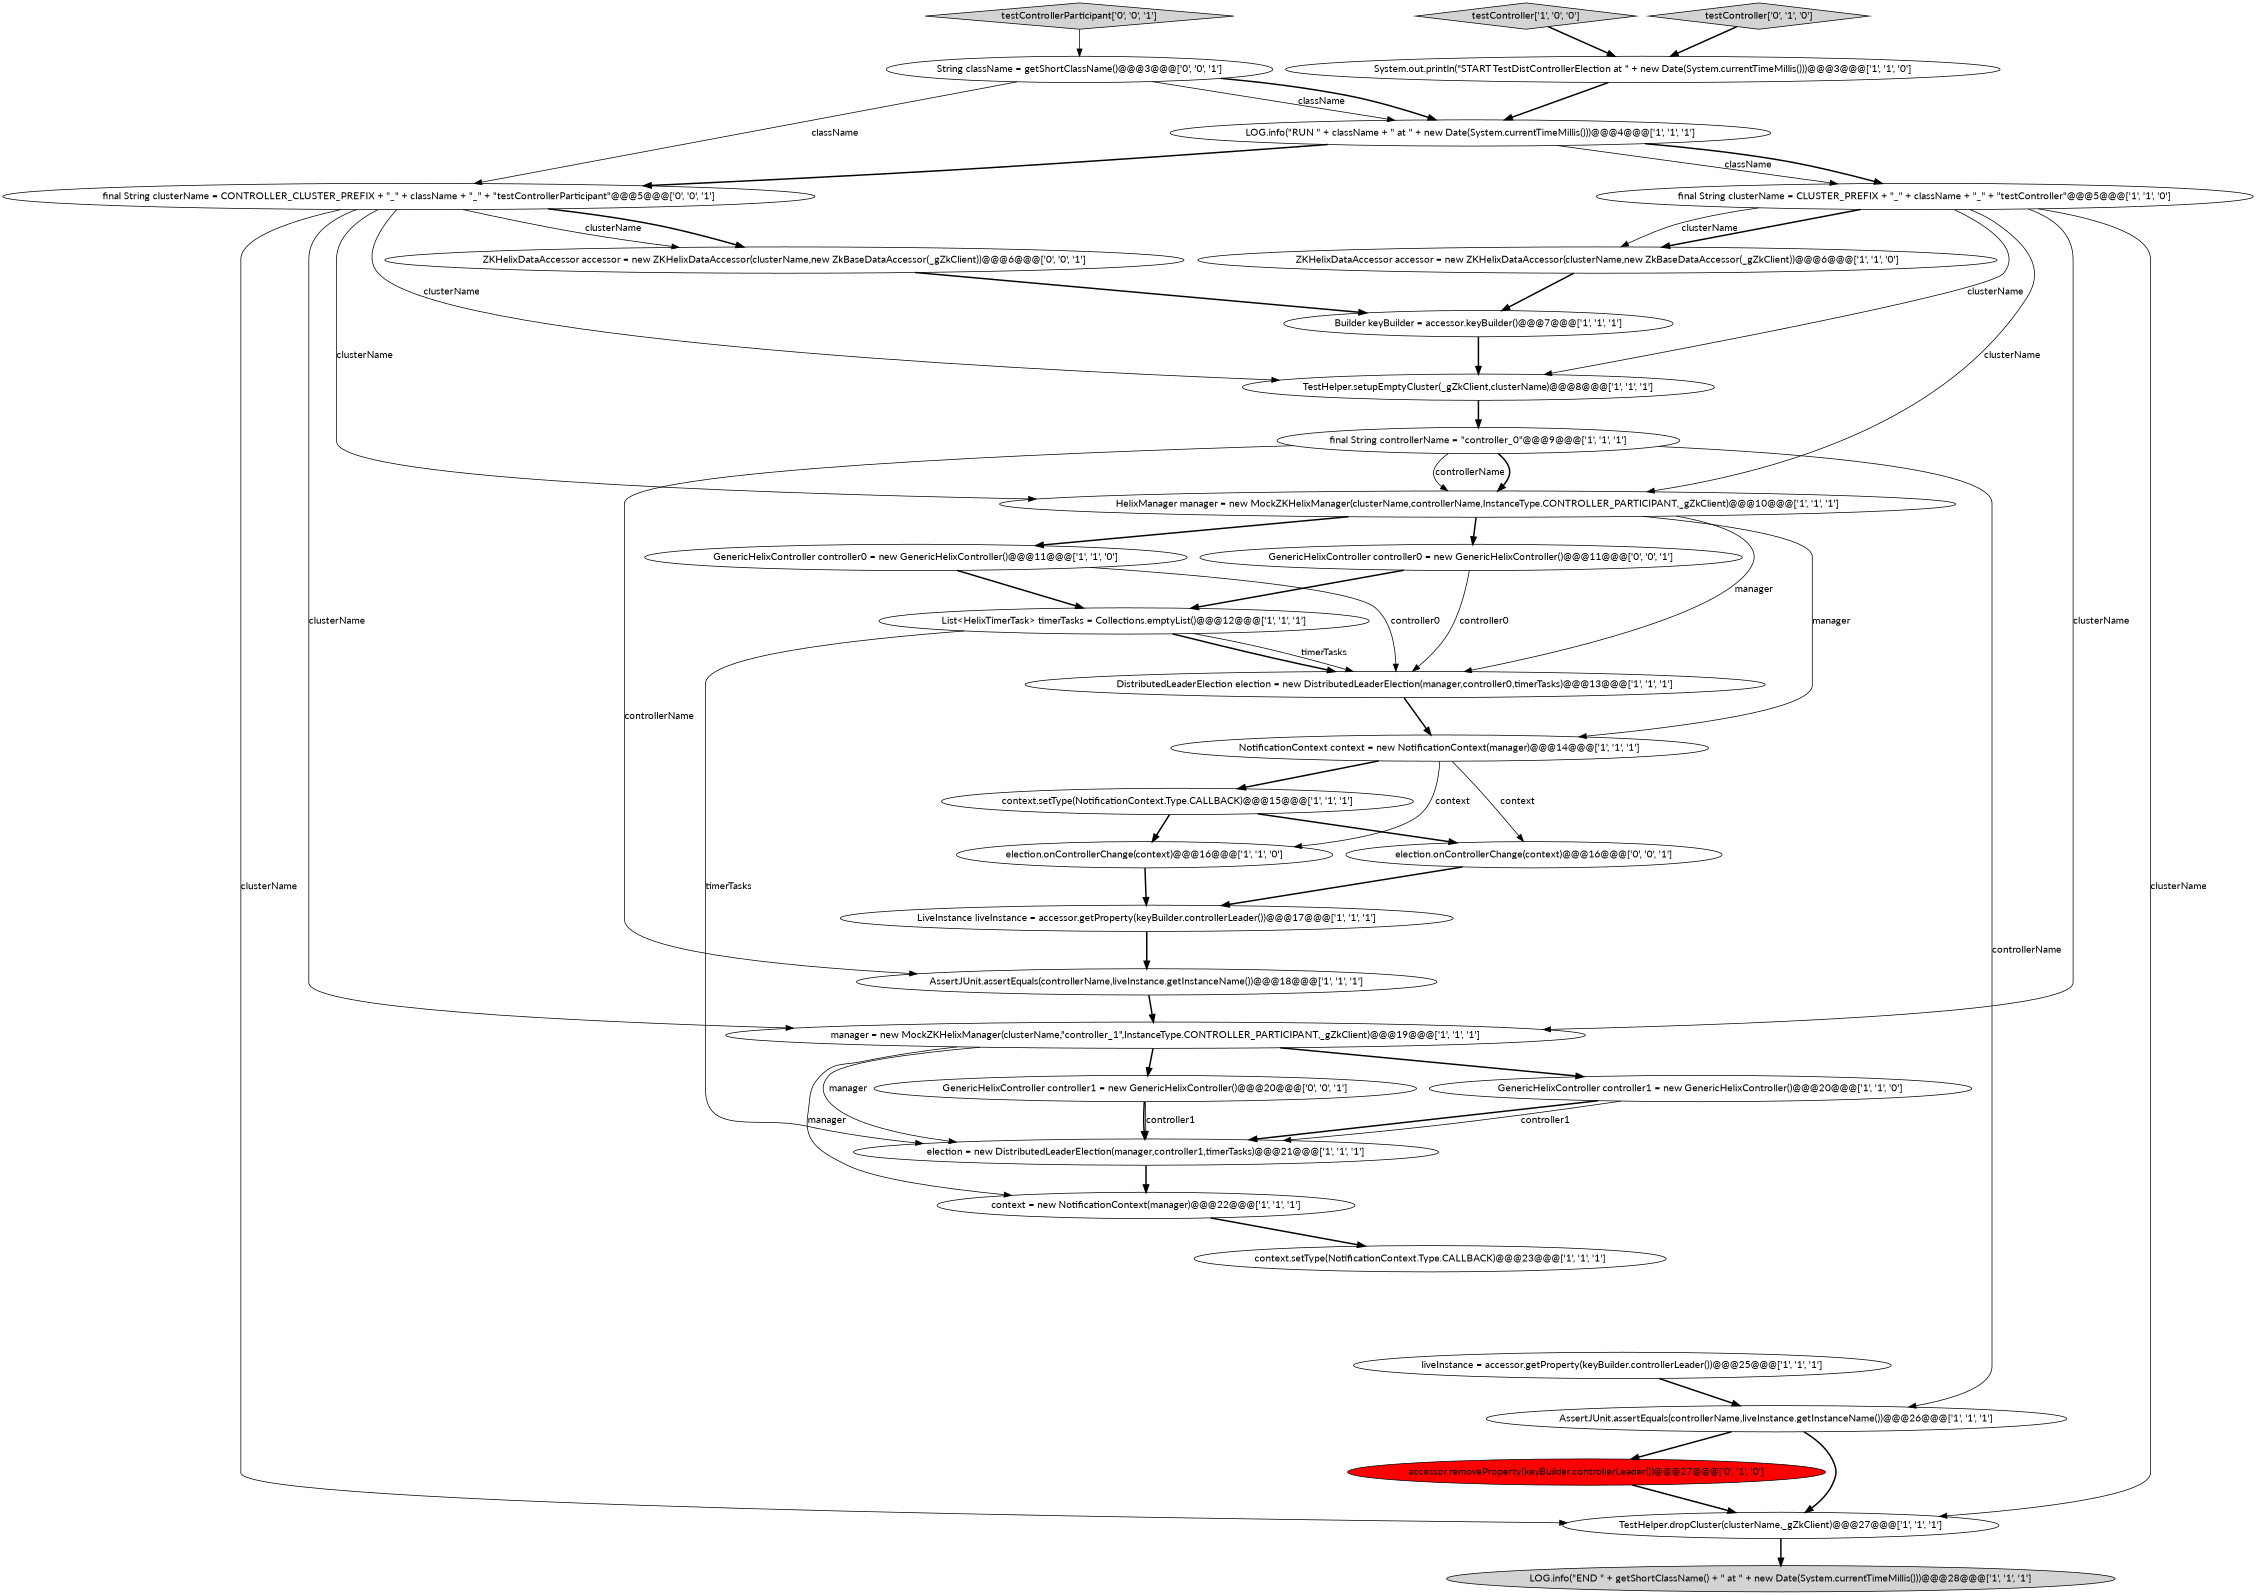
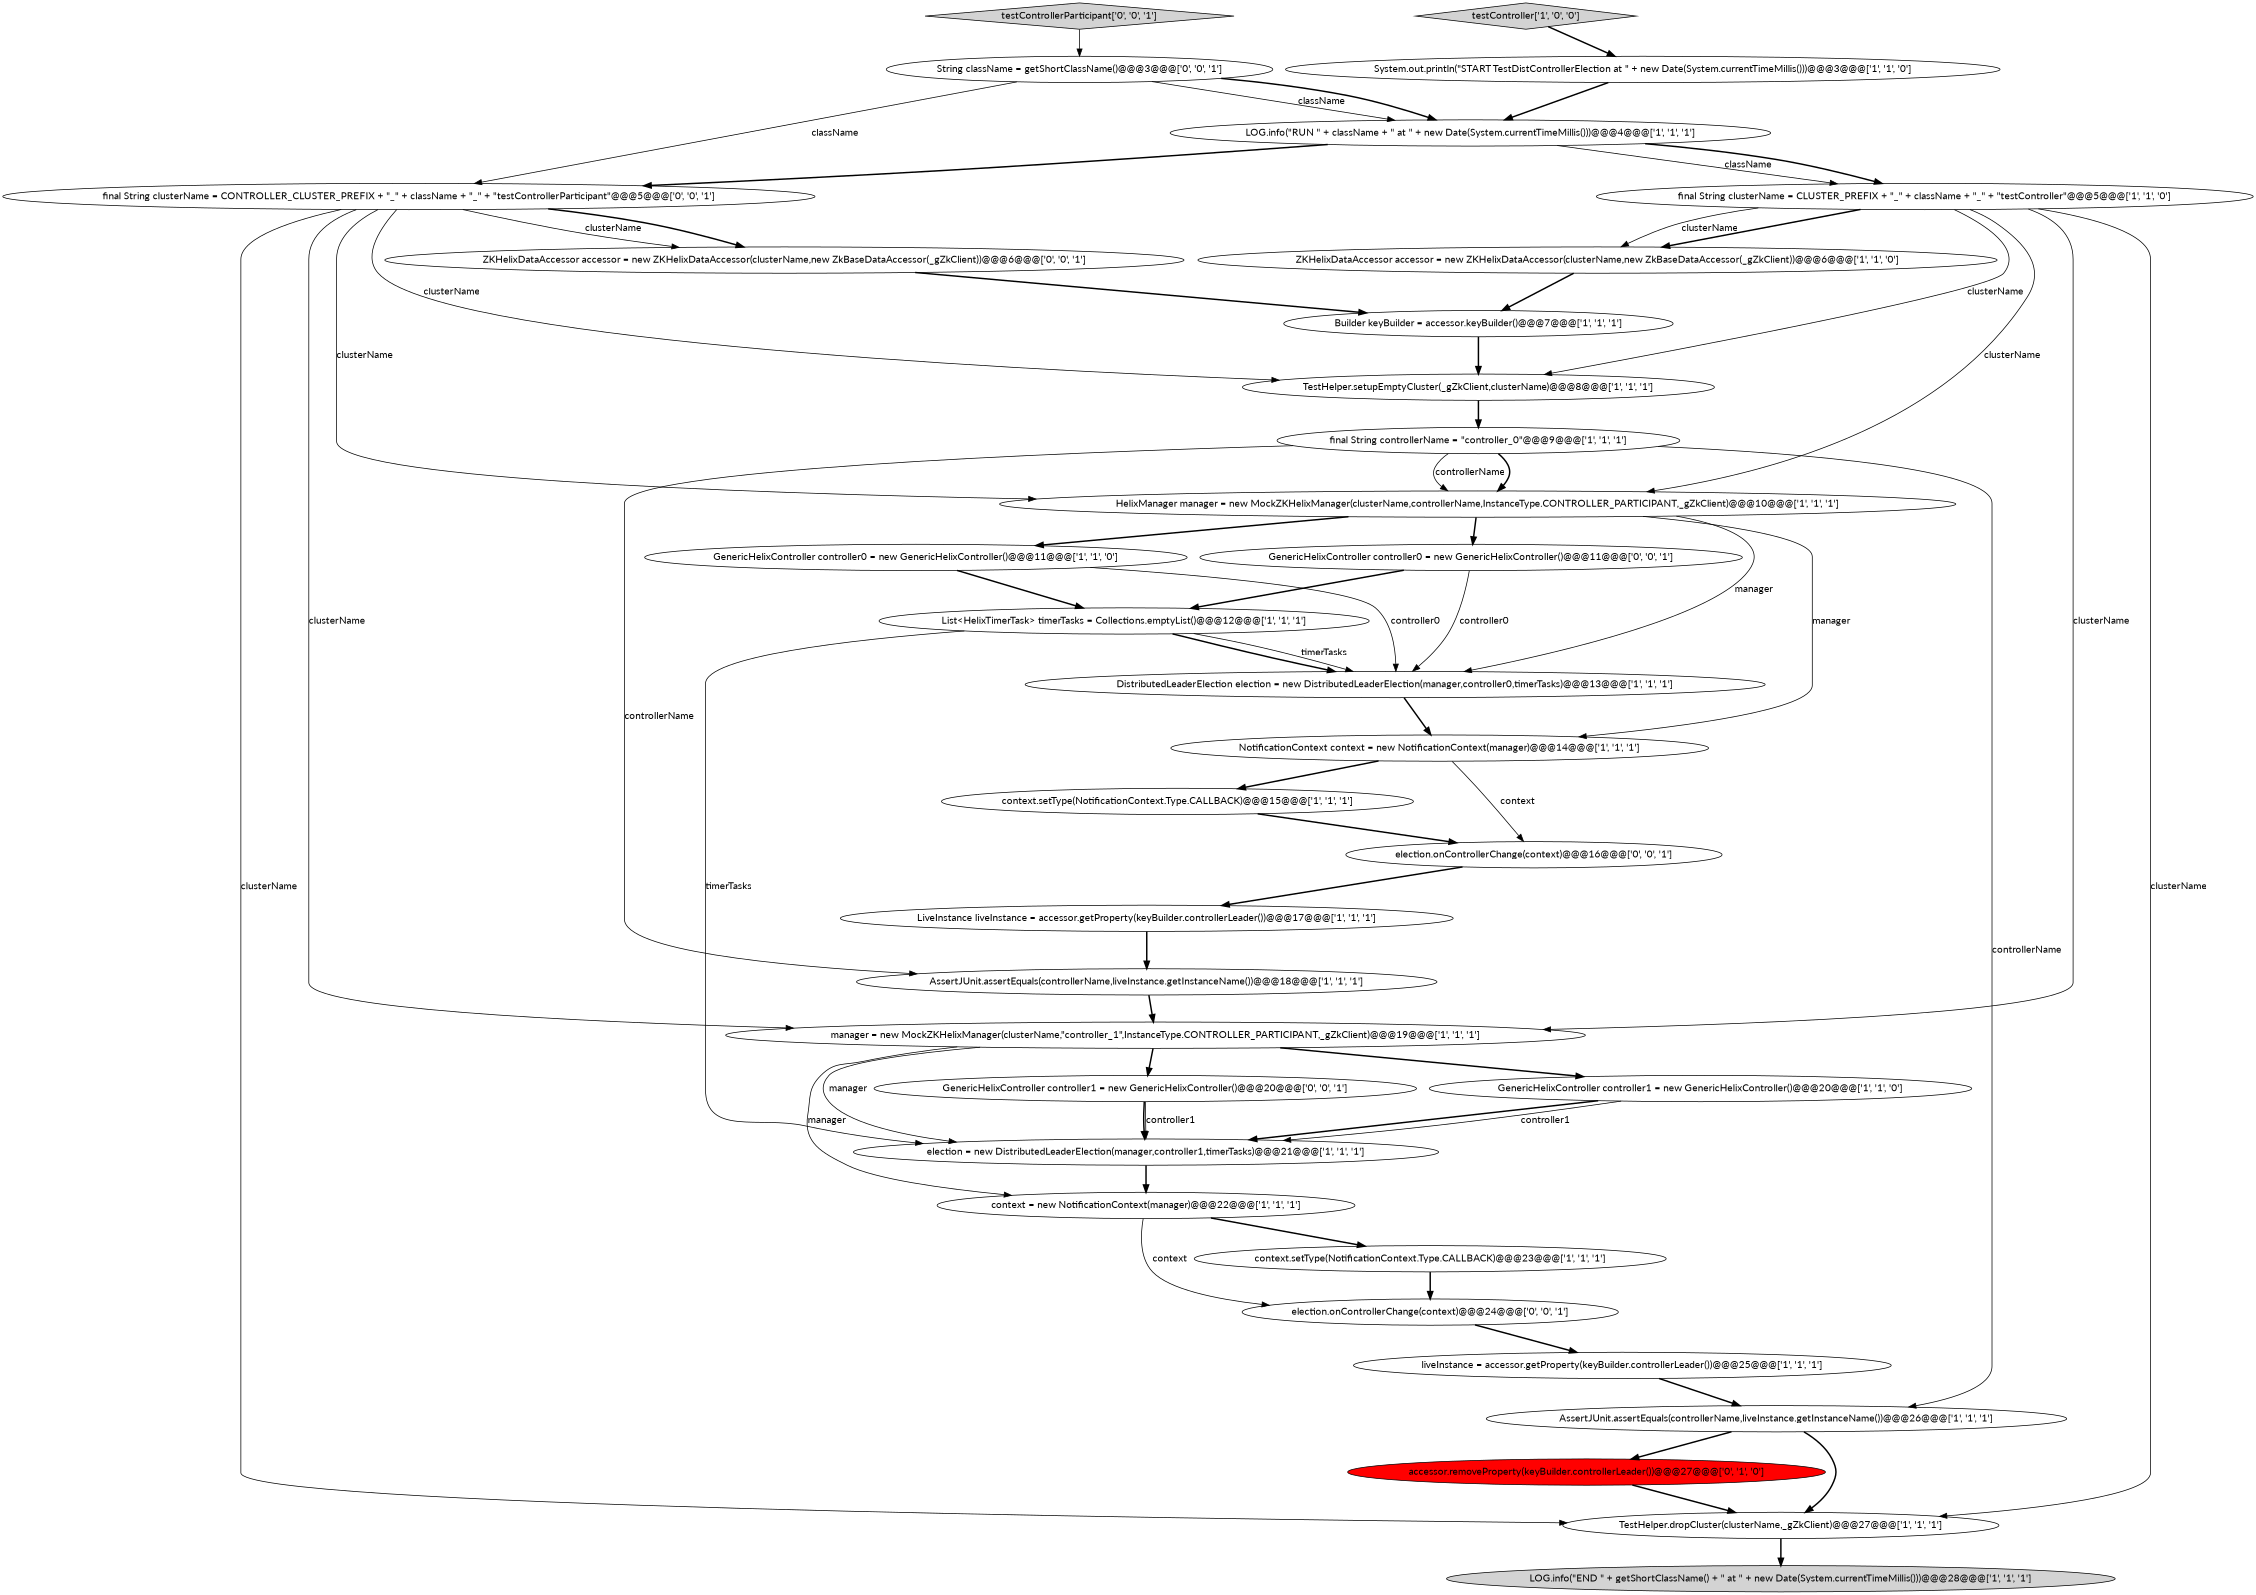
node "testController['0', '1', '0']": removed
node "election.onControllerChange(context)@@@16@@@['1', '1', '0']": removed
node "election.onControllerChange(context)@@@24@@@['0', '0', '1']": added
